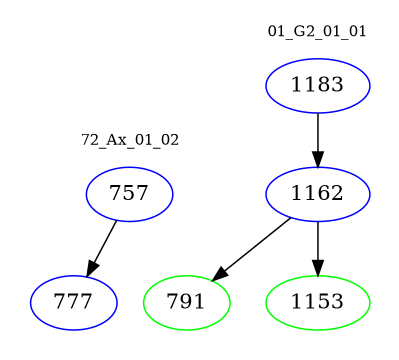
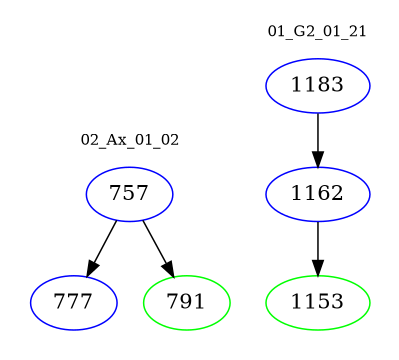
cluster "01_G2_01_01": label "01_G2_01_01" -> "01_G2_01_21"
cluster "72_Ax_01_02": label "72_Ax_01_02" -> "02_Ax_01_02"
edge "1162" -> "791": now "757" -> "791"
